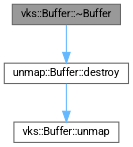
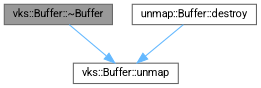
edge "vks::Buffer::~Buffer" -> "unmap::Buffer::destroy": now "vks::Buffer::~Buffer" -> "vks::Buffer::unmap"
